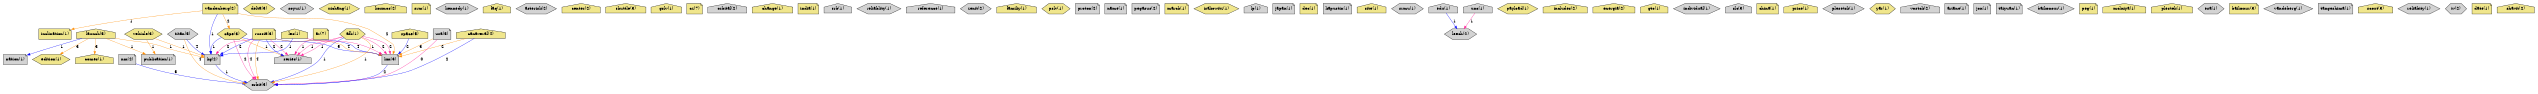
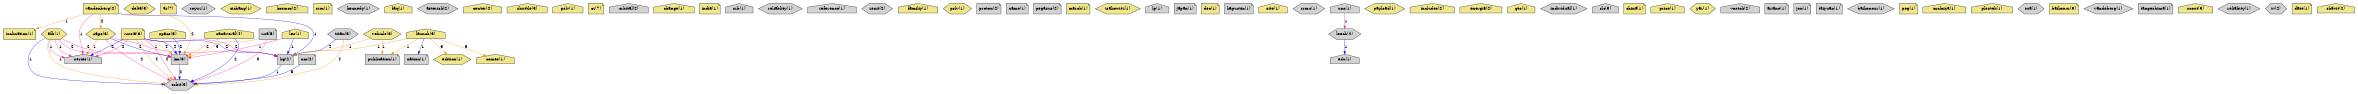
node "plesetsk(1)": removed
edge "edu(1)" -> "leech(2)": reversed
edge "cape(3)" -> "kg(2)": color blue -> deeppink
edge "ar(7)" -> "series(1)": now "vandenberg(2)" -> "series(1)"
edge "cape(3)" -> "km(3)": label "5" -> "2"
